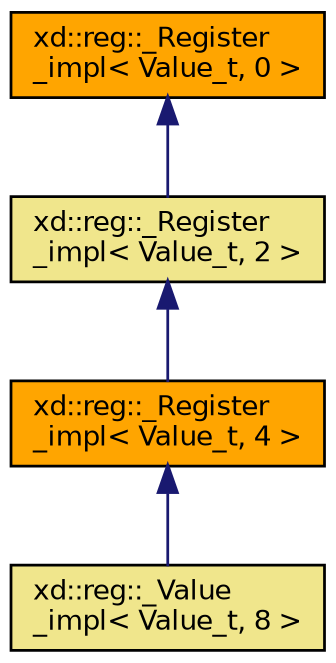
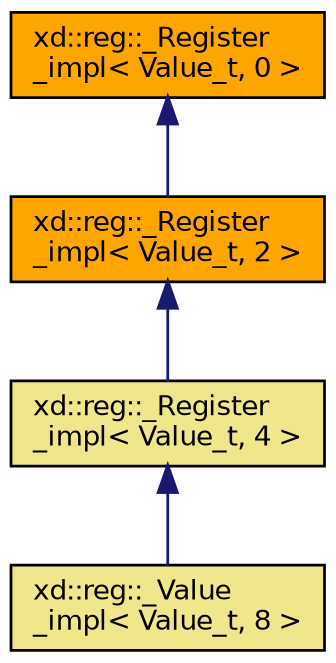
node "xd::reg::_Register _impl< Value_t, 2 >": fillcolor khaki -> orange
node "xd::reg::_Register _impl< Value_t, 4 >": fillcolor orange -> khaki
